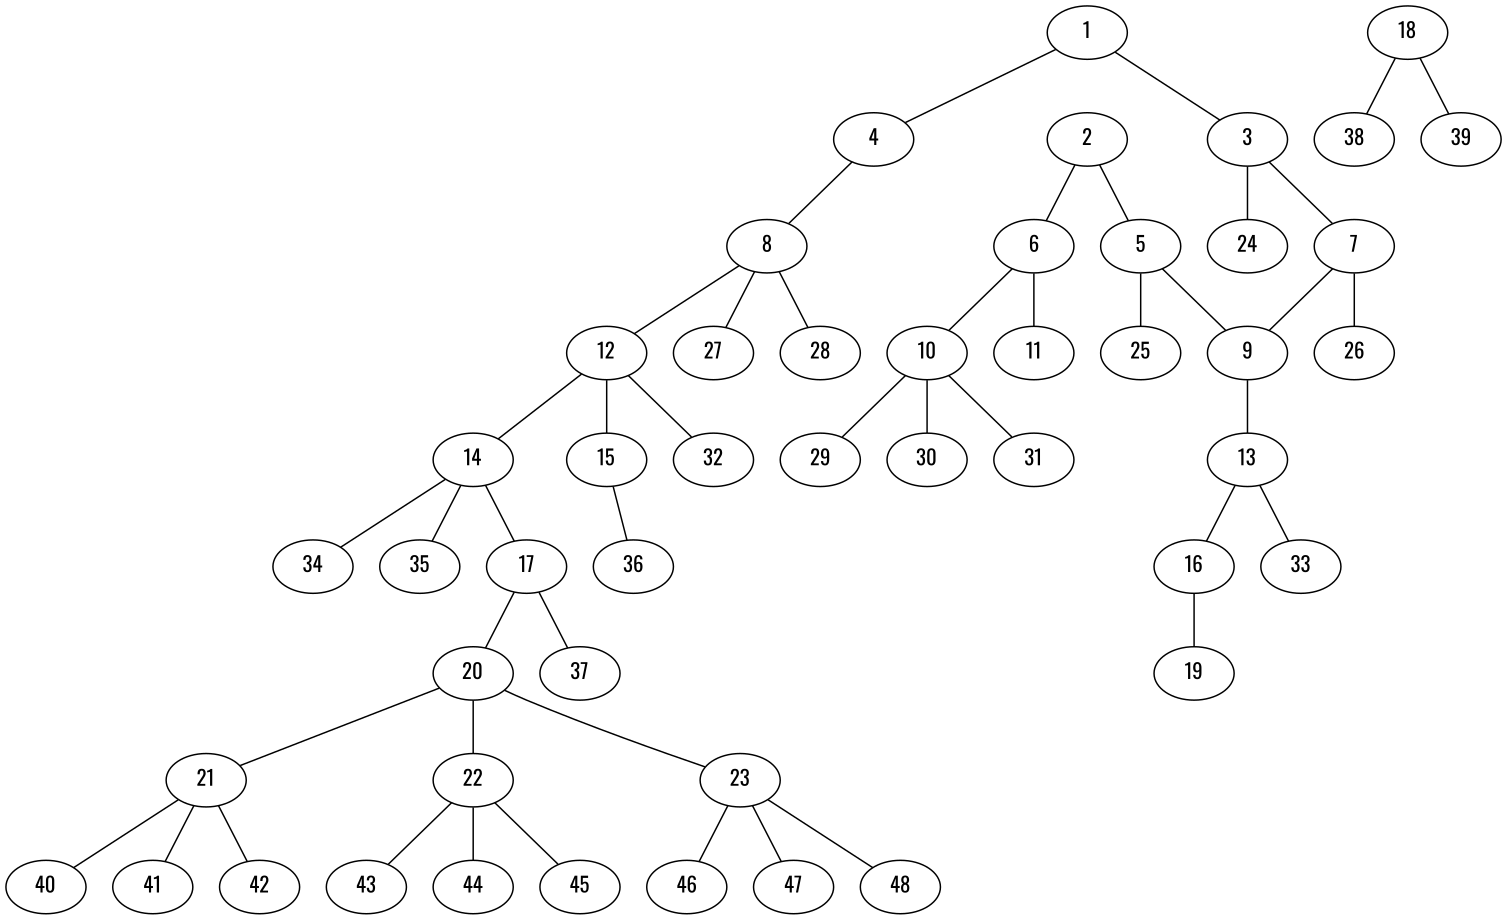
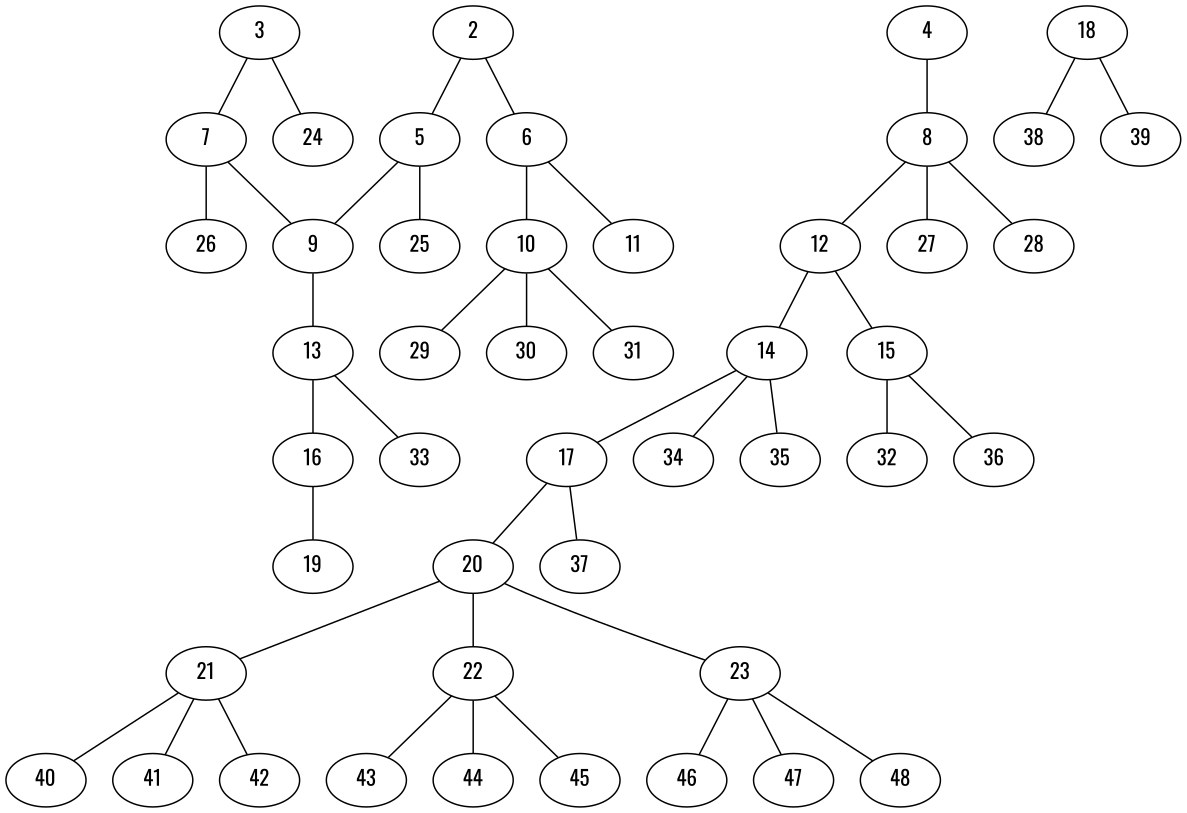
node "1": removed
edge "12" -- "32": now "15" -- "32"
